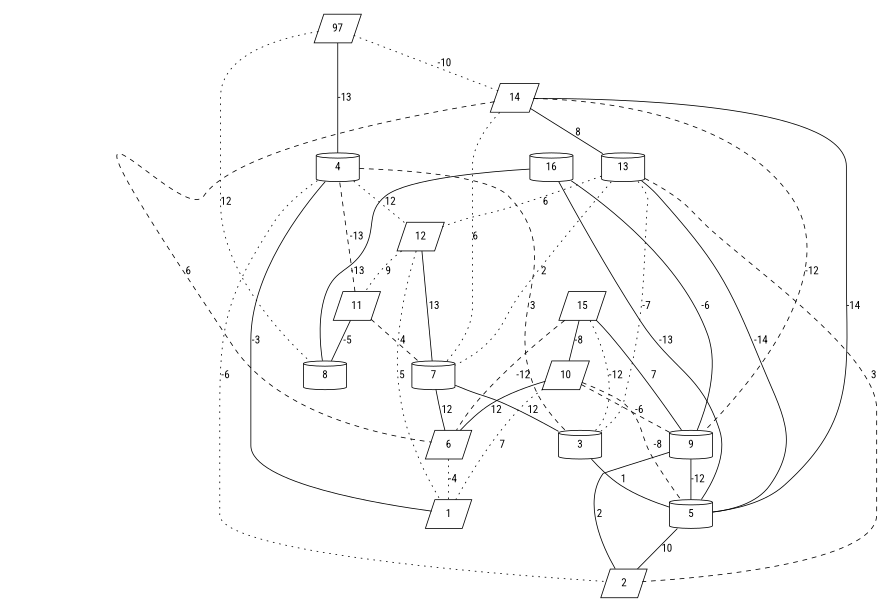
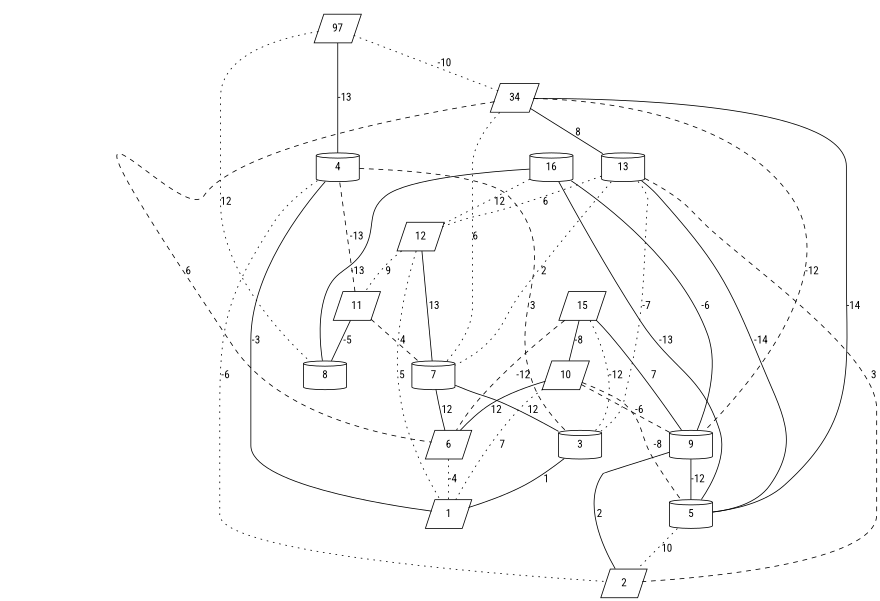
node "14": label "14" -> "34"
edge "4" -- "12": now "16" -- "12"
edge "3" -- "5": now "3" -- "1"
edge "5" -- "2": style solid -> dotted
